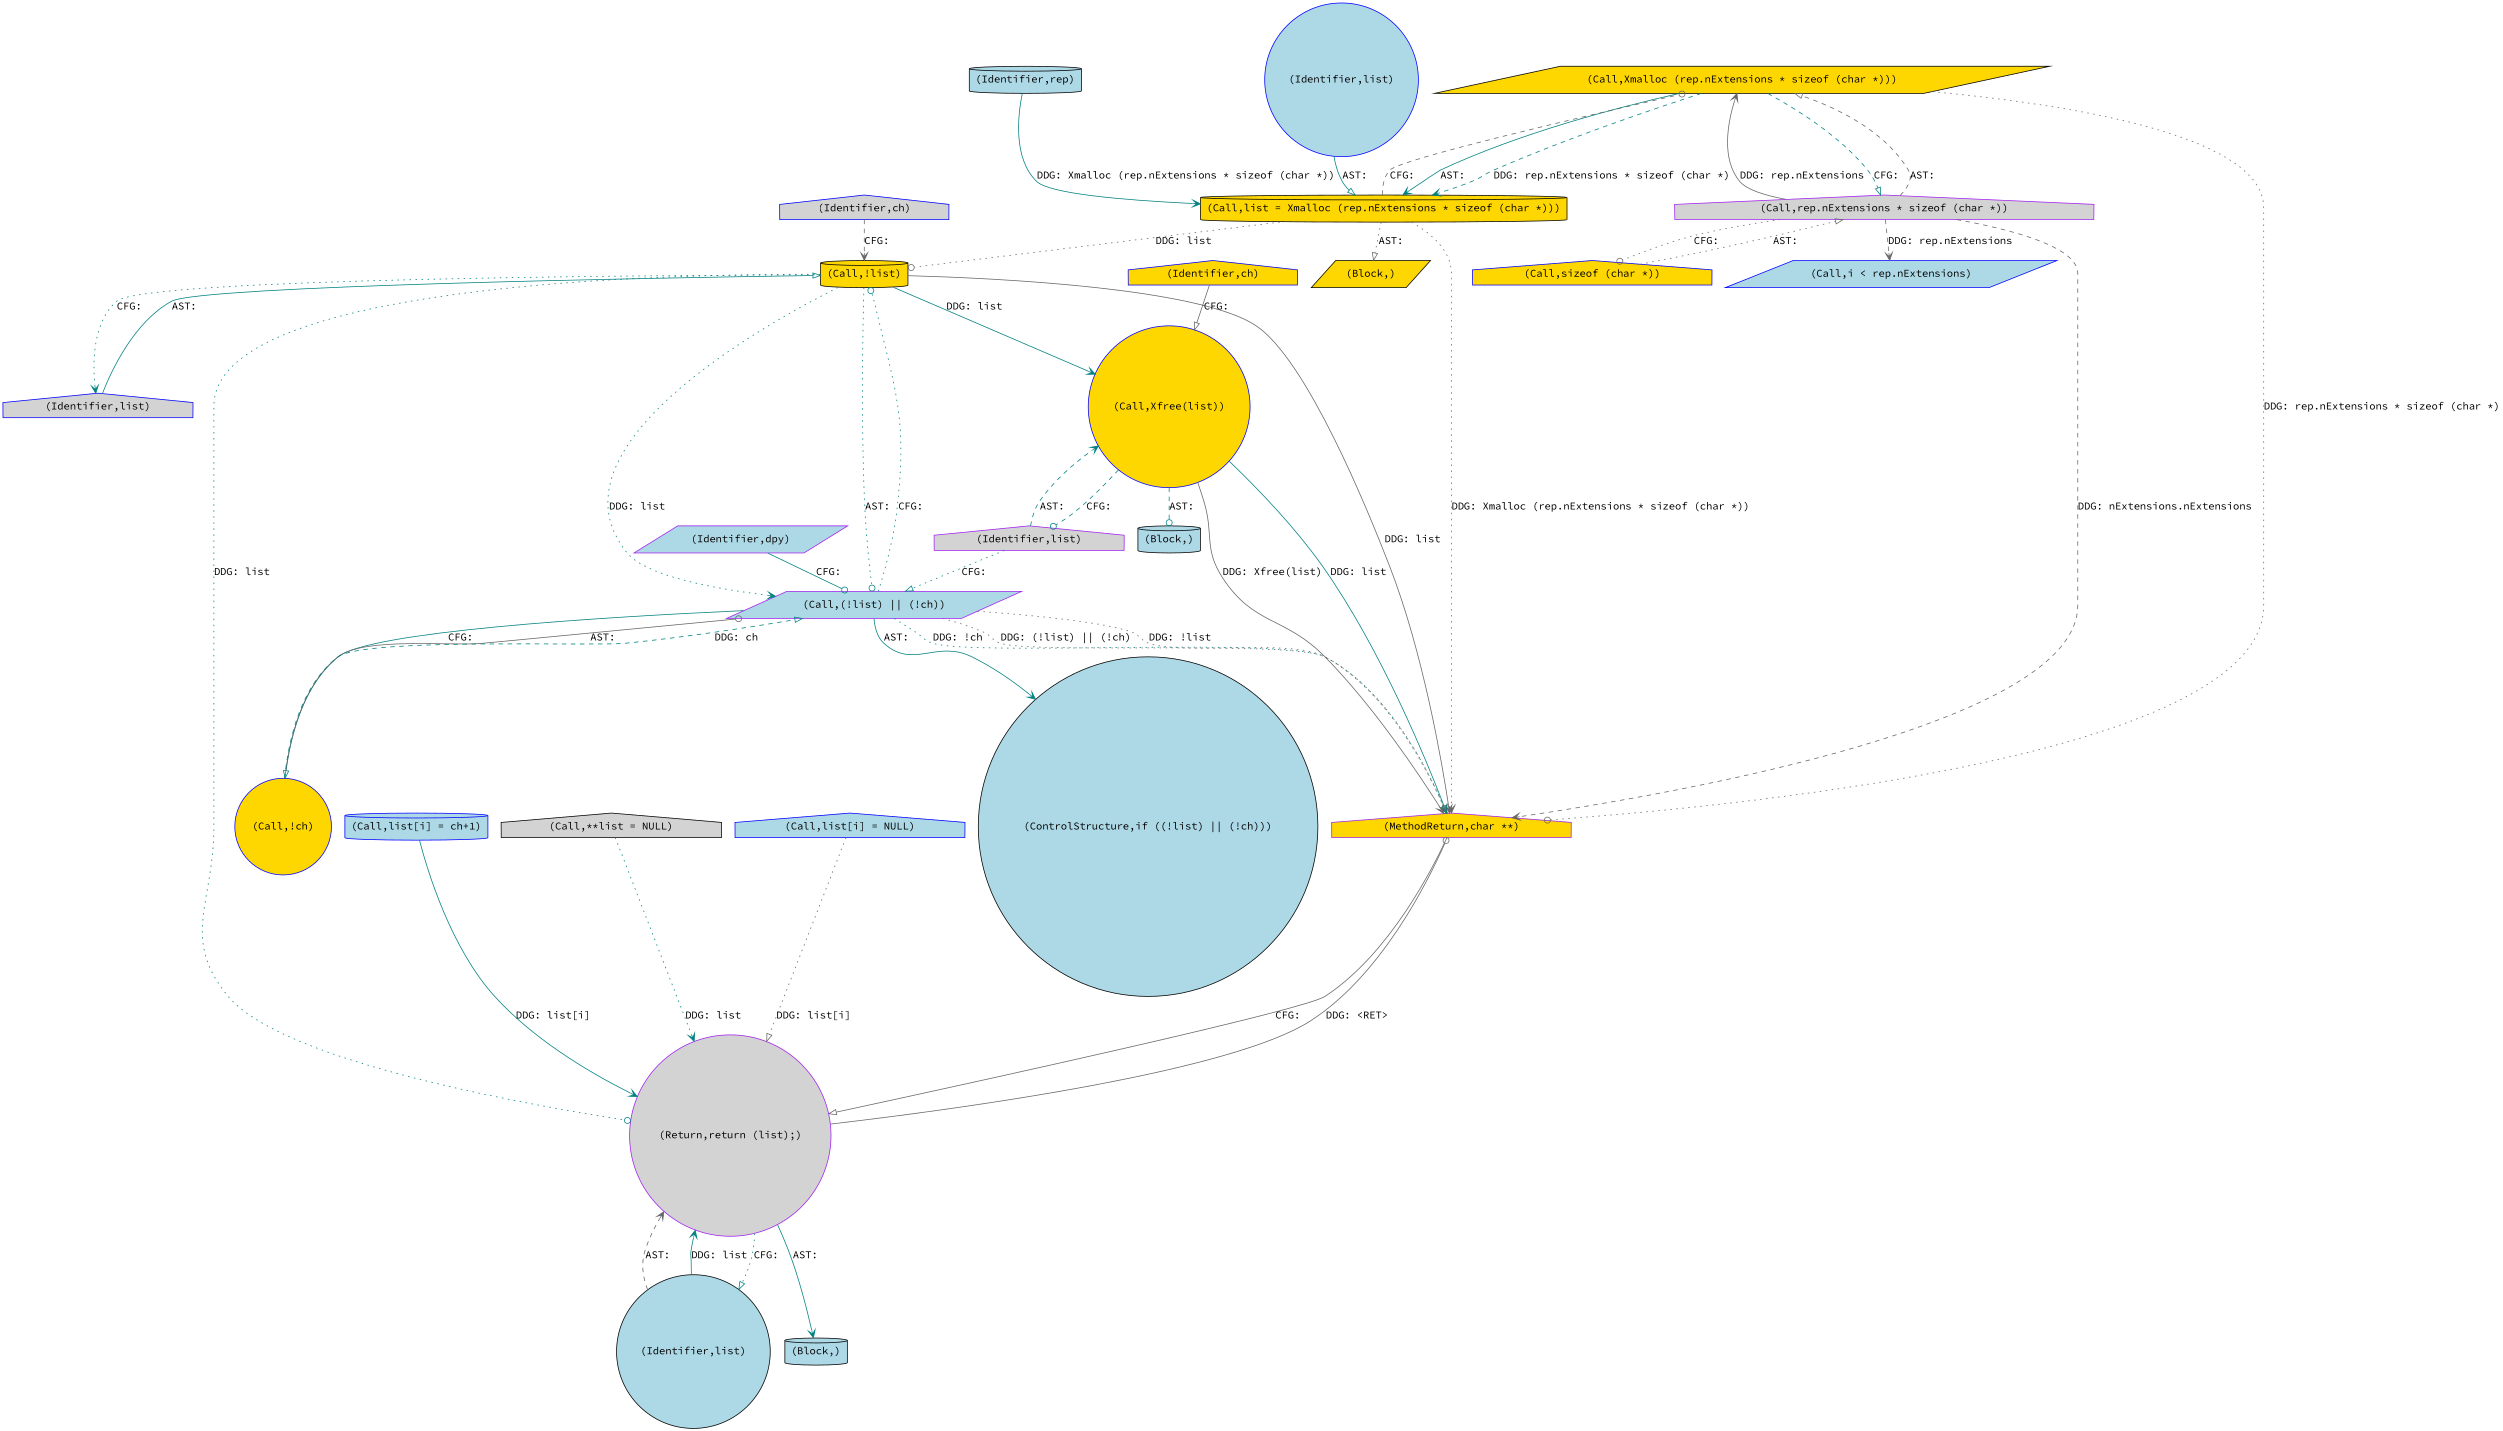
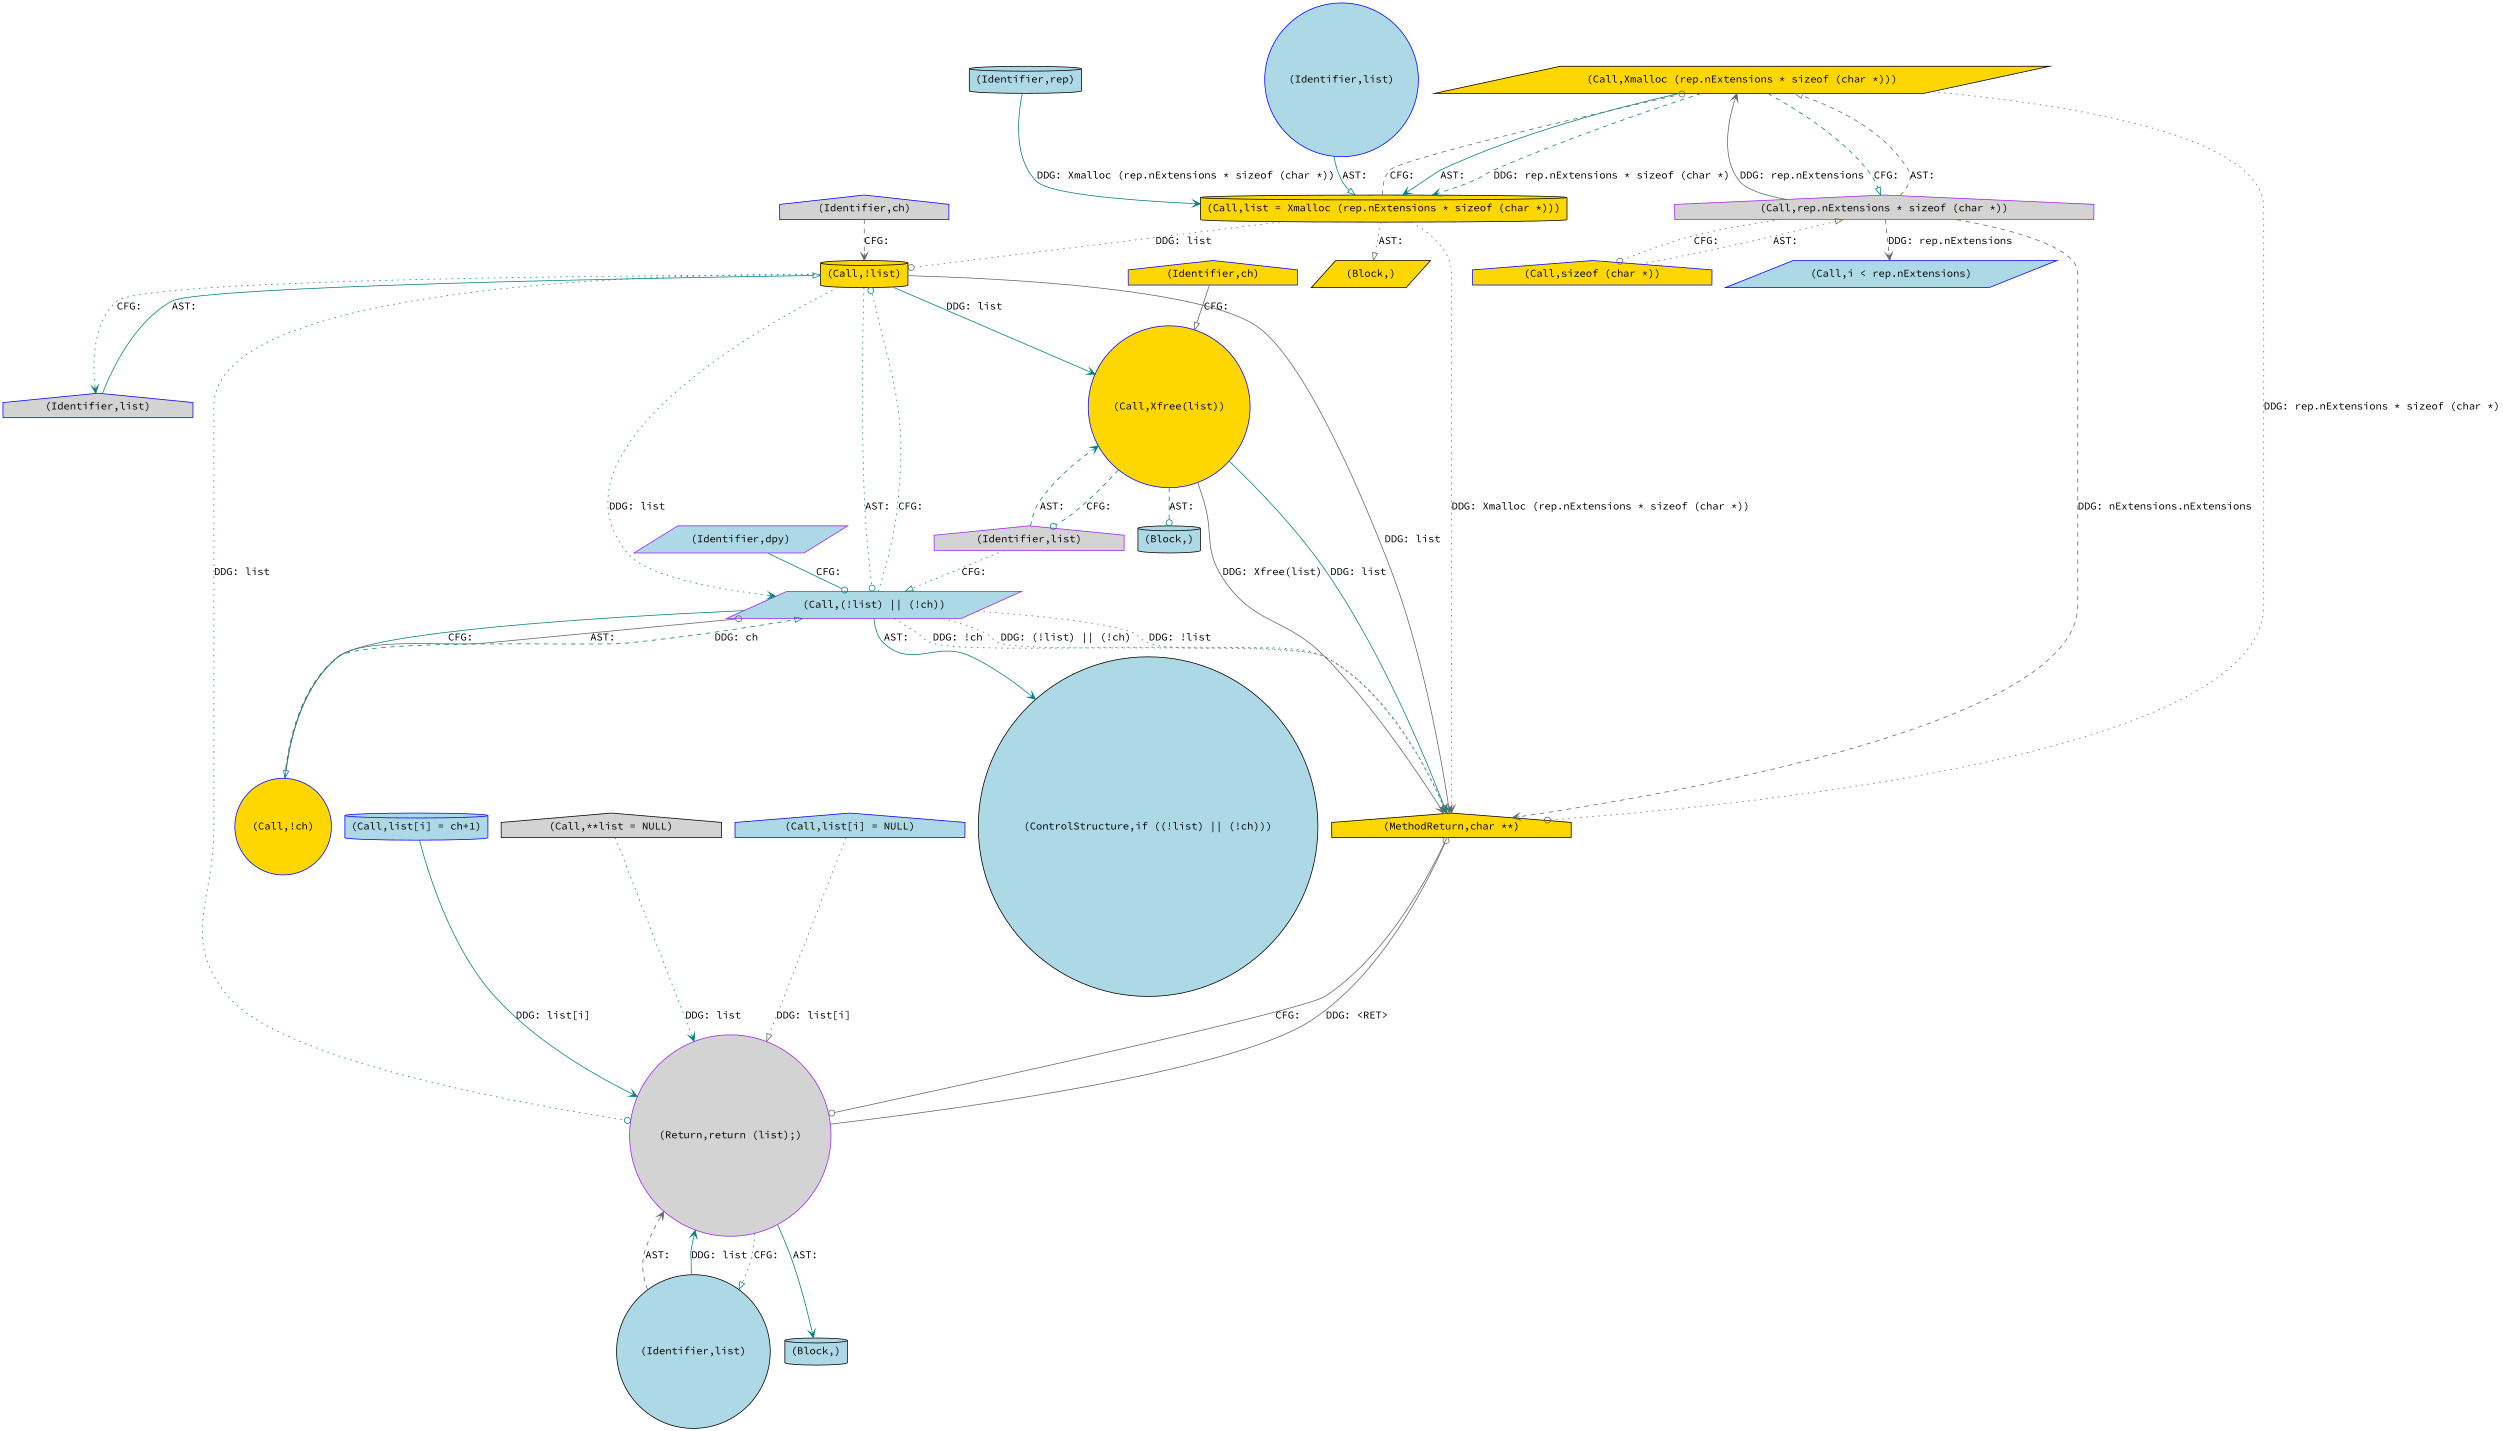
node "(MethodReturn,char **)": color purple -> black
edge "(MethodReturn,char **)" -> "(Return,return (list);)": arrowhead onormal -> odot
